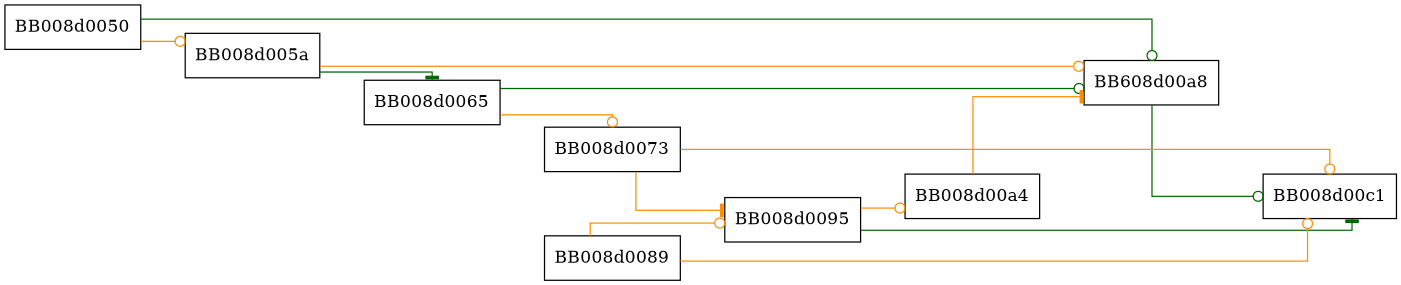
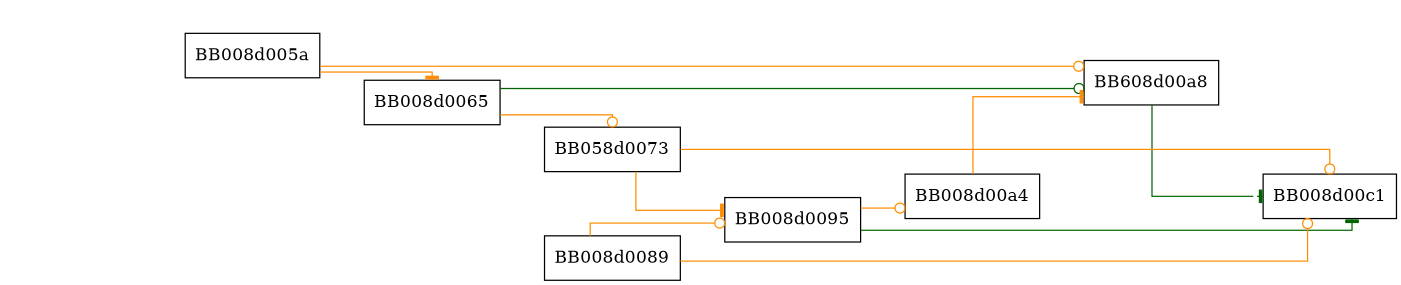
node "BB008d0050": removed
edge "BB008d005a" -> "BB008d0065": color darkgreen -> darkorange
node "BB008d0073": label "BB008d0073" -> "BB058d0073"
edge "BB608d00a8" -> "BB008d00c1": arrowhead odot -> tee
